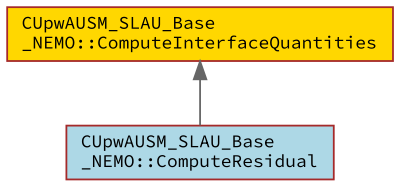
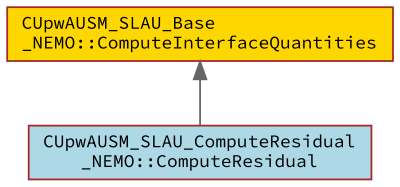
node "CUpwAUSM_SLAU_Base _NEMO::ComputeResidual": label "CUpwAUSM_SLAU_Base _NEMO::ComputeResidual" -> "CUpwAUSM_SLAU_ComputeResidual _NEMO::ComputeResidual"
